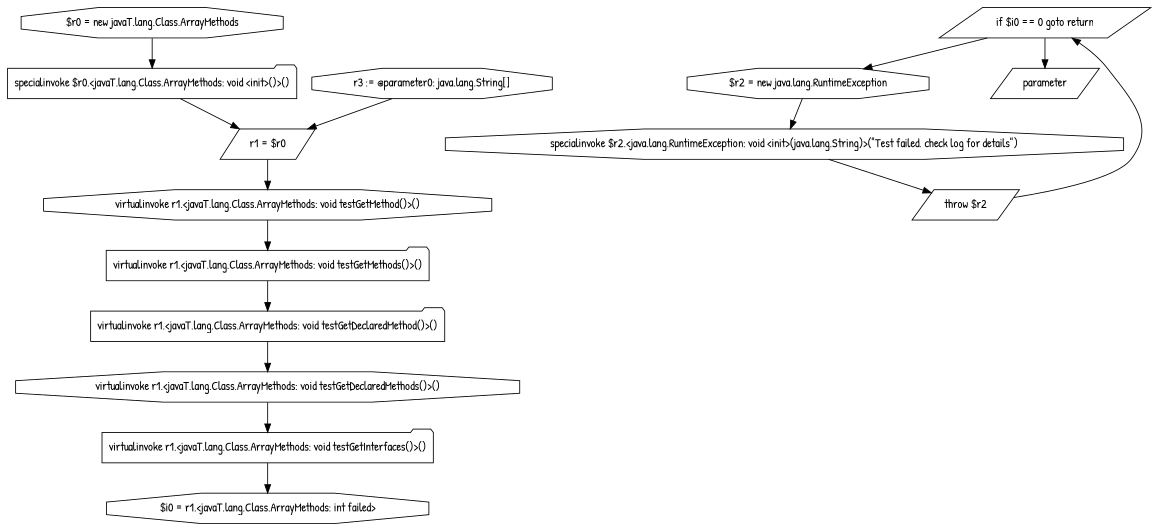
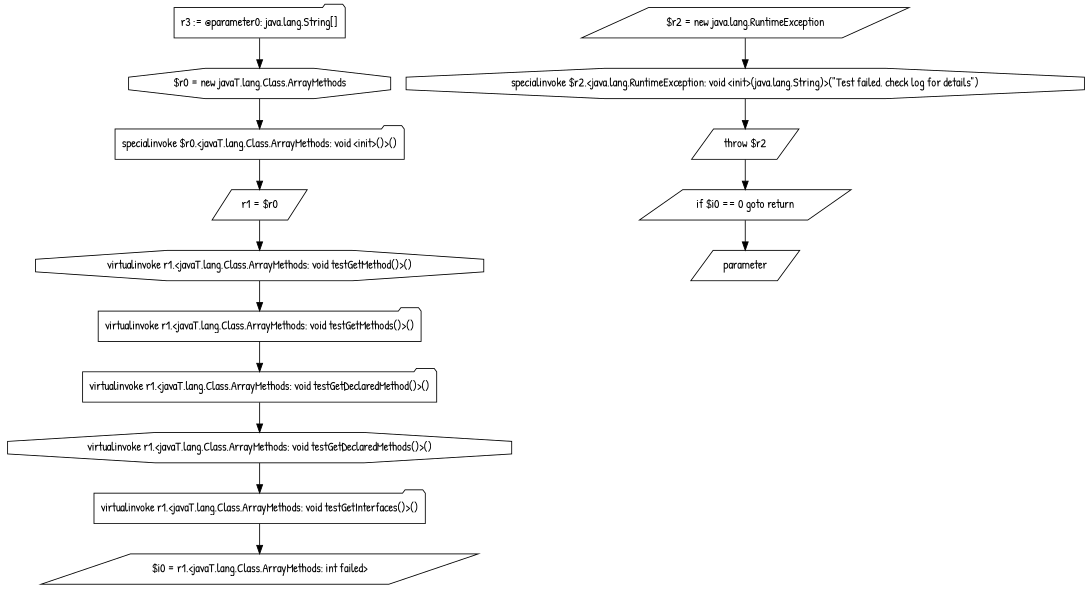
edge "if $i0 == 0 goto return" -> "$r2 = new java.lang.RuntimeException": removed
node "r3 := @parameter0: java.lang.String[]": shape octagon -> folder
node "$r2 = new java.lang.RuntimeException": shape octagon -> parallelogram
edge "r3 := @parameter0: java.lang.String[]" -> "r1 = $r0": now "r3 := @parameter0: java.lang.String[]" -> "$r0 = new javaT.lang.Class.ArrayMethods"
node "$i0 = r1.<javaT.lang.Class.ArrayMethods: int failed>": shape octagon -> parallelogram
